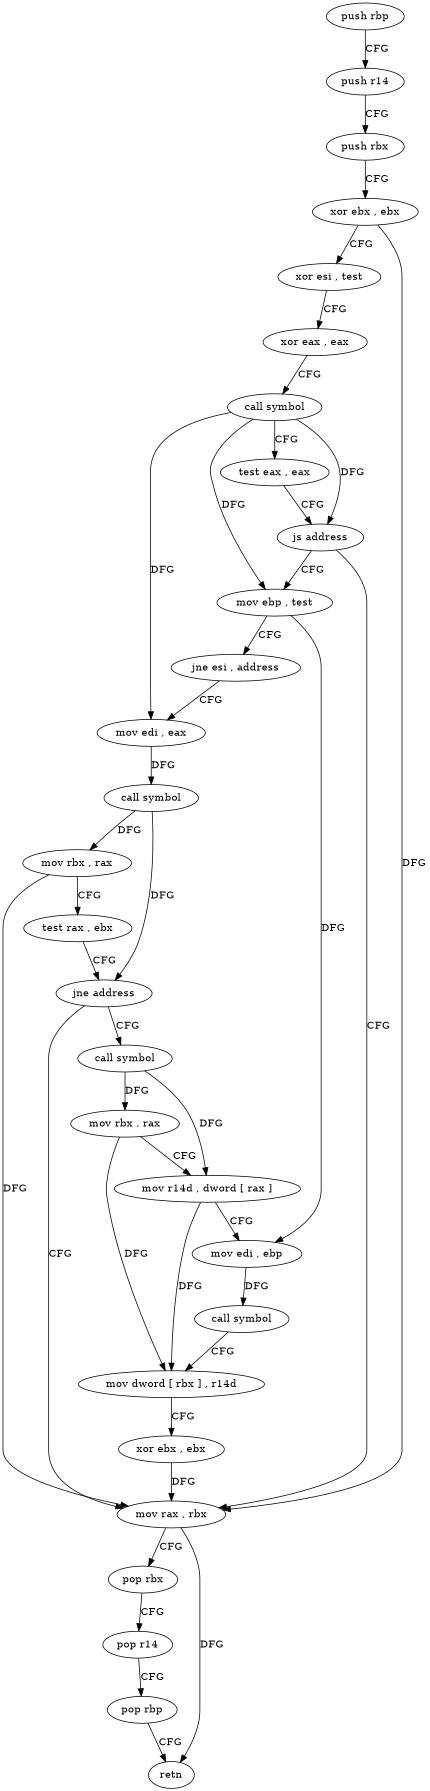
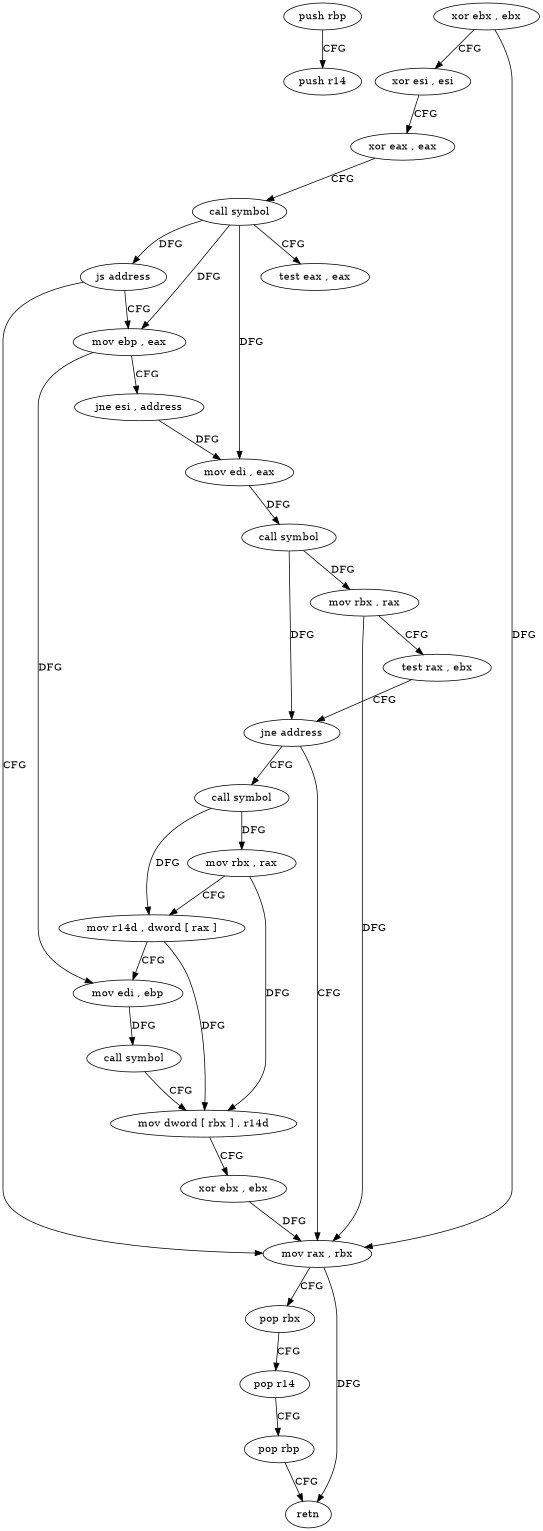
node "push rbx": removed
node "xor esi , test": label "xor esi , test" -> "xor esi , esi"
edge "test eax , eax" -> "js address": removed, label "CFG"
node "mov ebp , test": label "mov ebp , test" -> "mov ebp , eax"
edge "jne esi , address" -> "mov edi , eax": label "CFG" -> "DFG"
